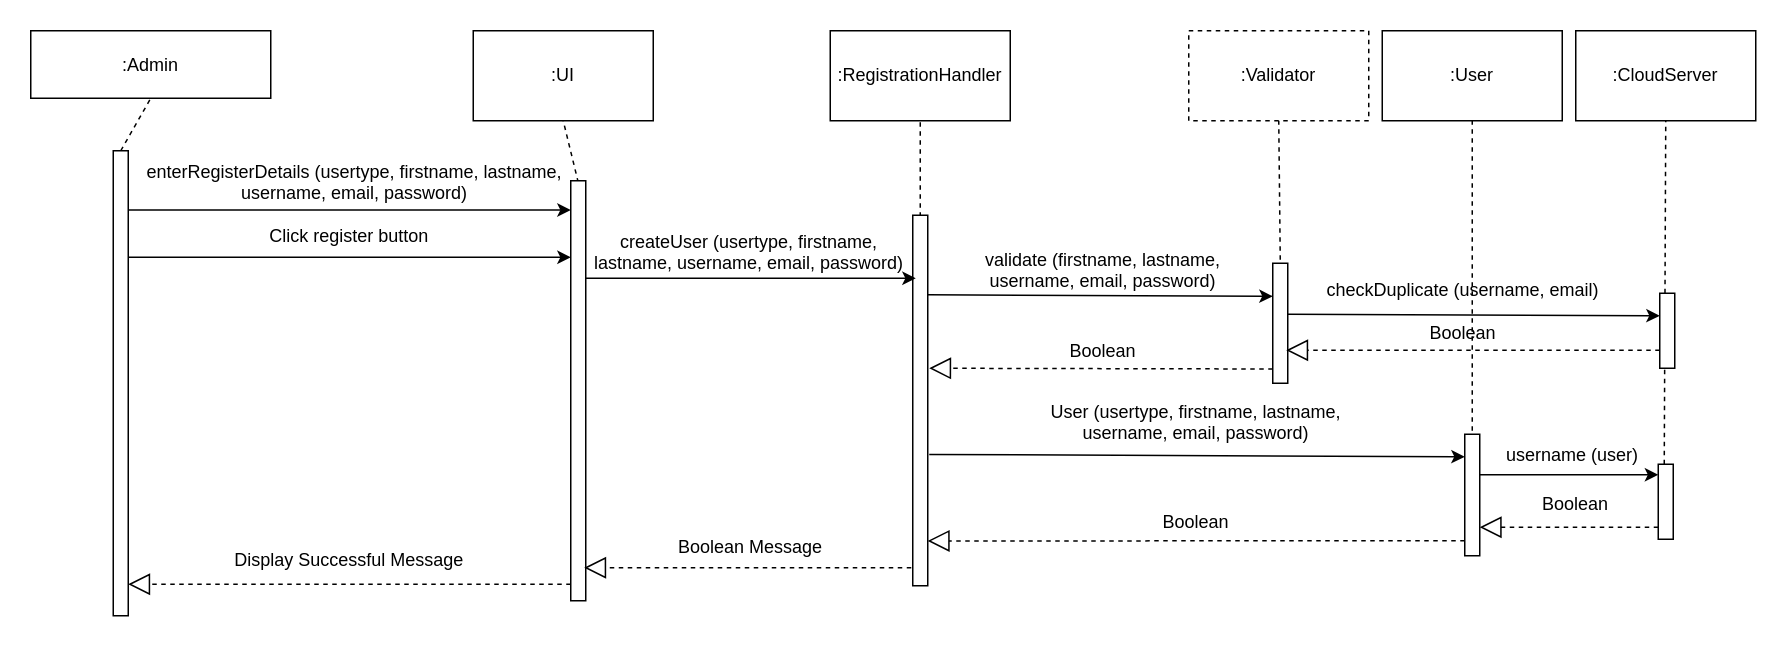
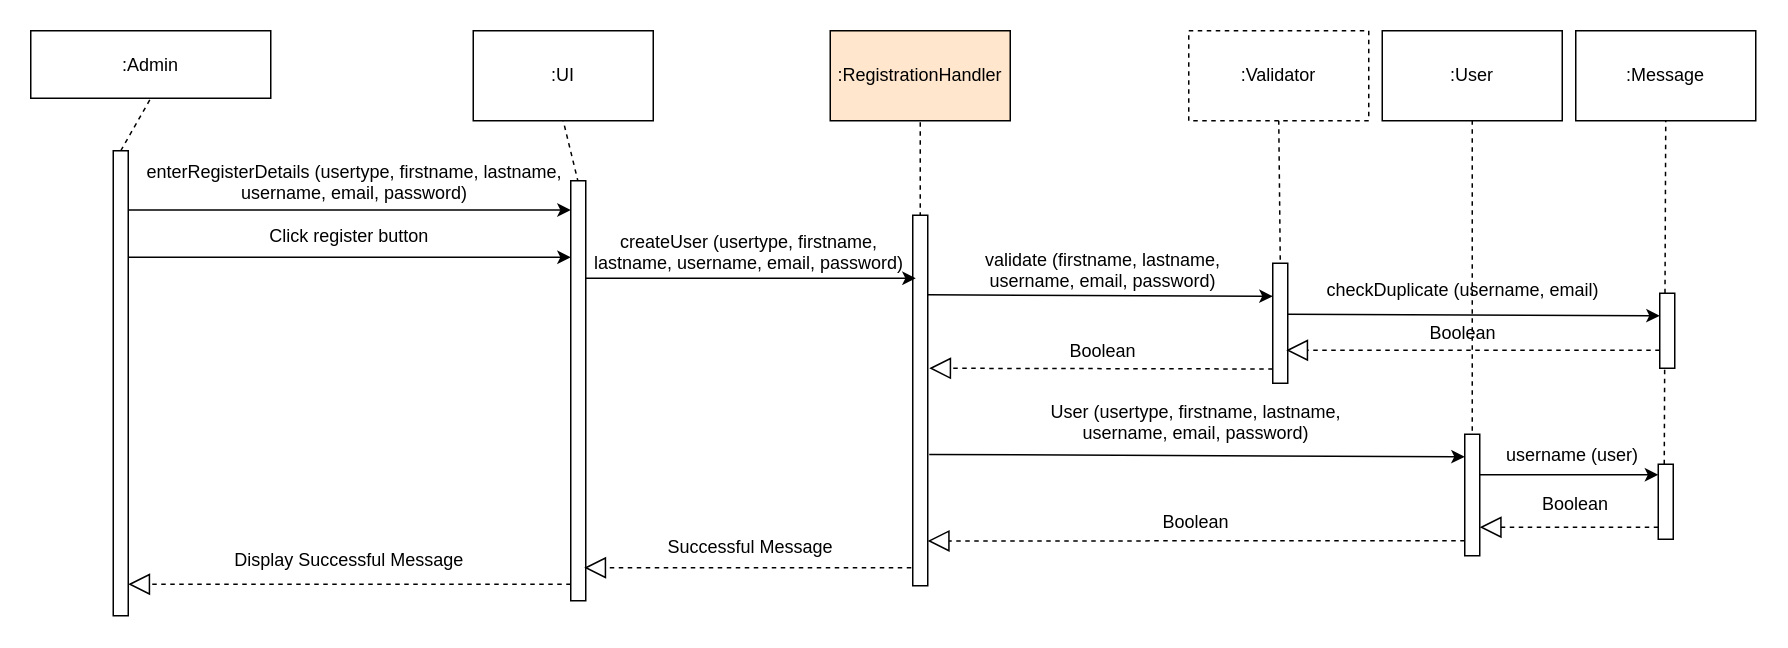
node ":RegistrationHandler": fillcolor #ffffff -> #ffe6cc
node ":CloudServer": label ":CloudServer" -> ":Message"
node "Boolean Message": label "Boolean Message" -> "Successful Message"
